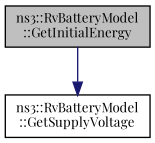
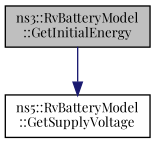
node "ns3::RvBatteryModel ::GetSupplyVoltage": label "ns3::RvBatteryModel ::GetSupplyVoltage" -> "ns5::RvBatteryModel ::GetSupplyVoltage"
